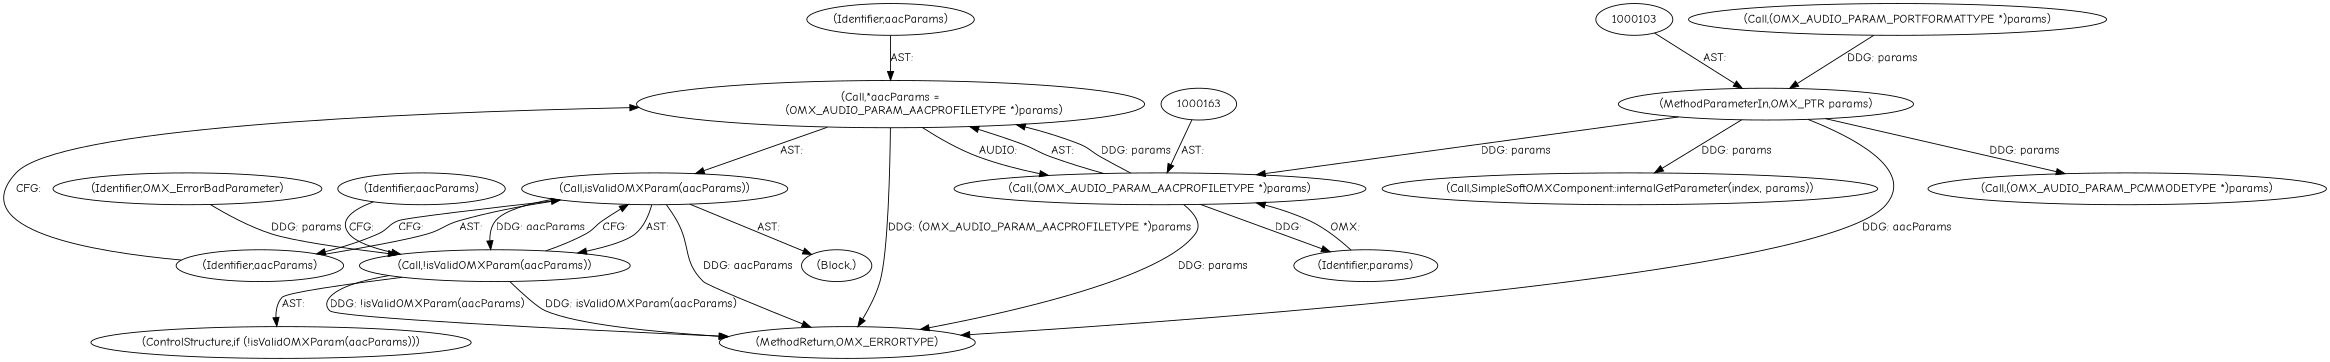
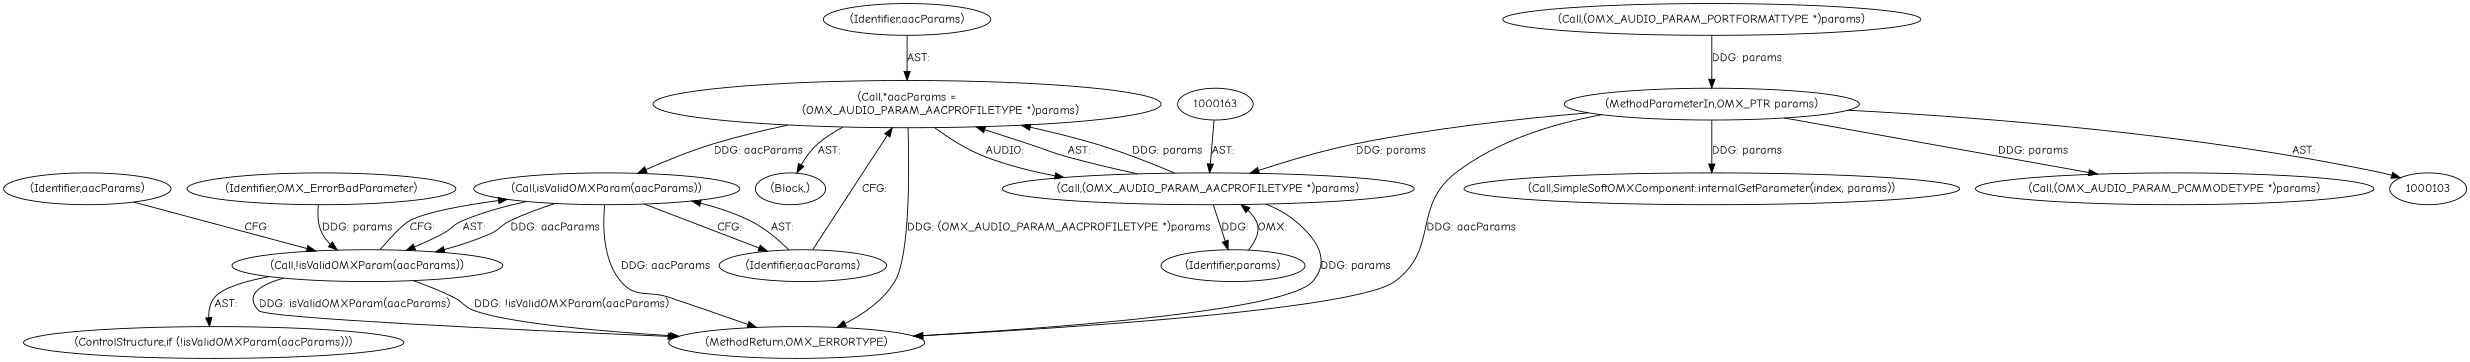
edge "1000103" -> "(MethodParameterIn,OMX_PTR params)": reversed
edge "(Call,*aacParams = (OMX_AUDIO_PARAM_AACPROFILETYPE *)params)" -> "(Call,isValidOMXParam(aacParams))": label "AST: " -> "DDG: aacParams"
edge "(Call,isValidOMXParam(aacParams))" -> "(Block,)": now "(Call,*aacParams = (OMX_AUDIO_PARAM_AACPROFILETYPE *)params)" -> "(Block,)"
